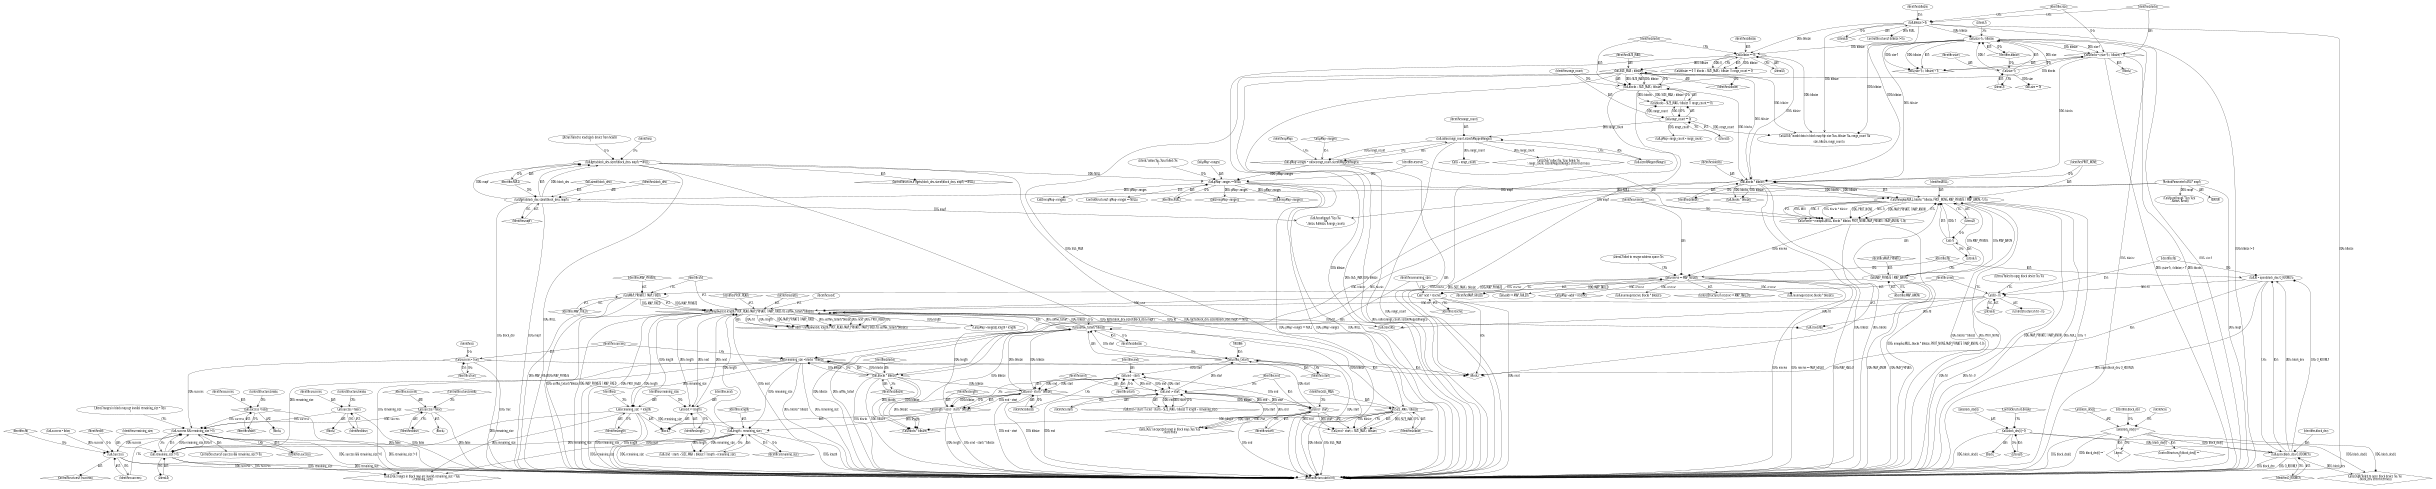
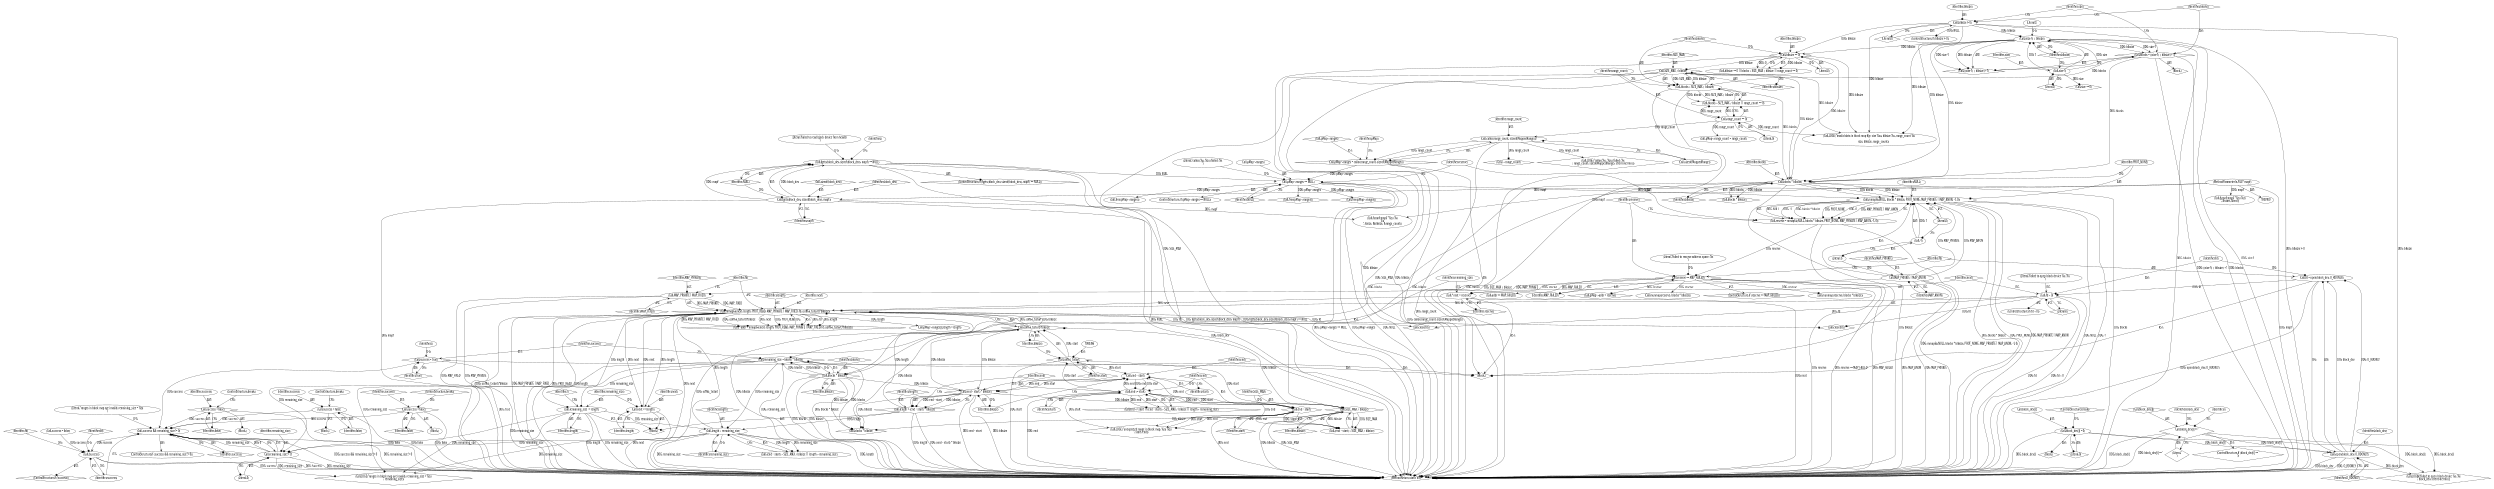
node "(Identifier,PROT_READ)": removed
